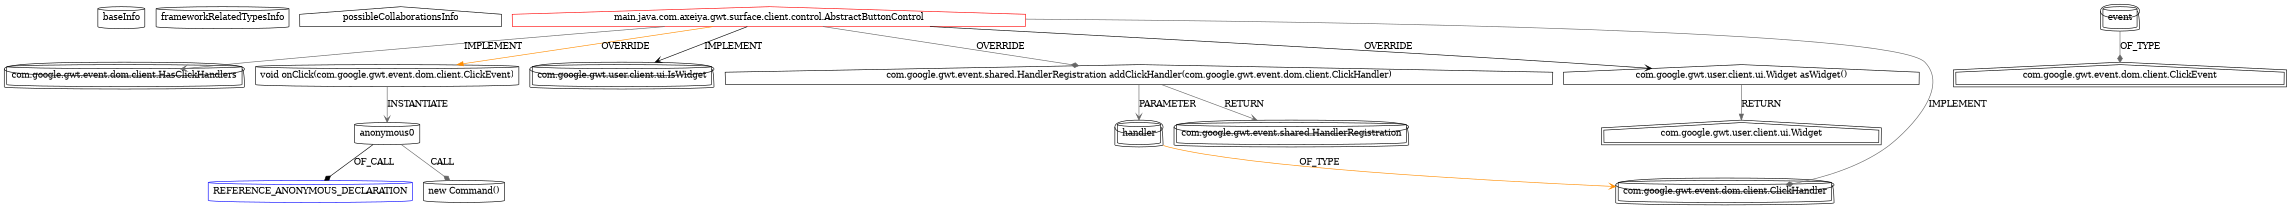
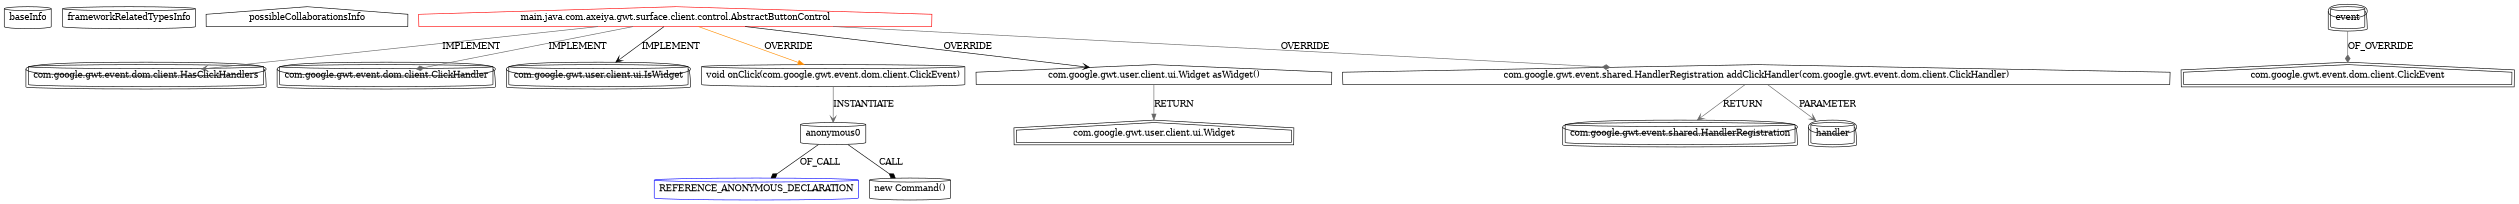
edge "event" -> "com.google.gwt.event.dom.client.ClickEvent": label "OF_TYPE" -> "OF_OVERRIDE"
edge "anonymous0" -> "new Command()": color gray40 -> black
edge "handler" -> "com.google.gwt.event.dom.client.ClickHandler": removed, label "OF_TYPE"
